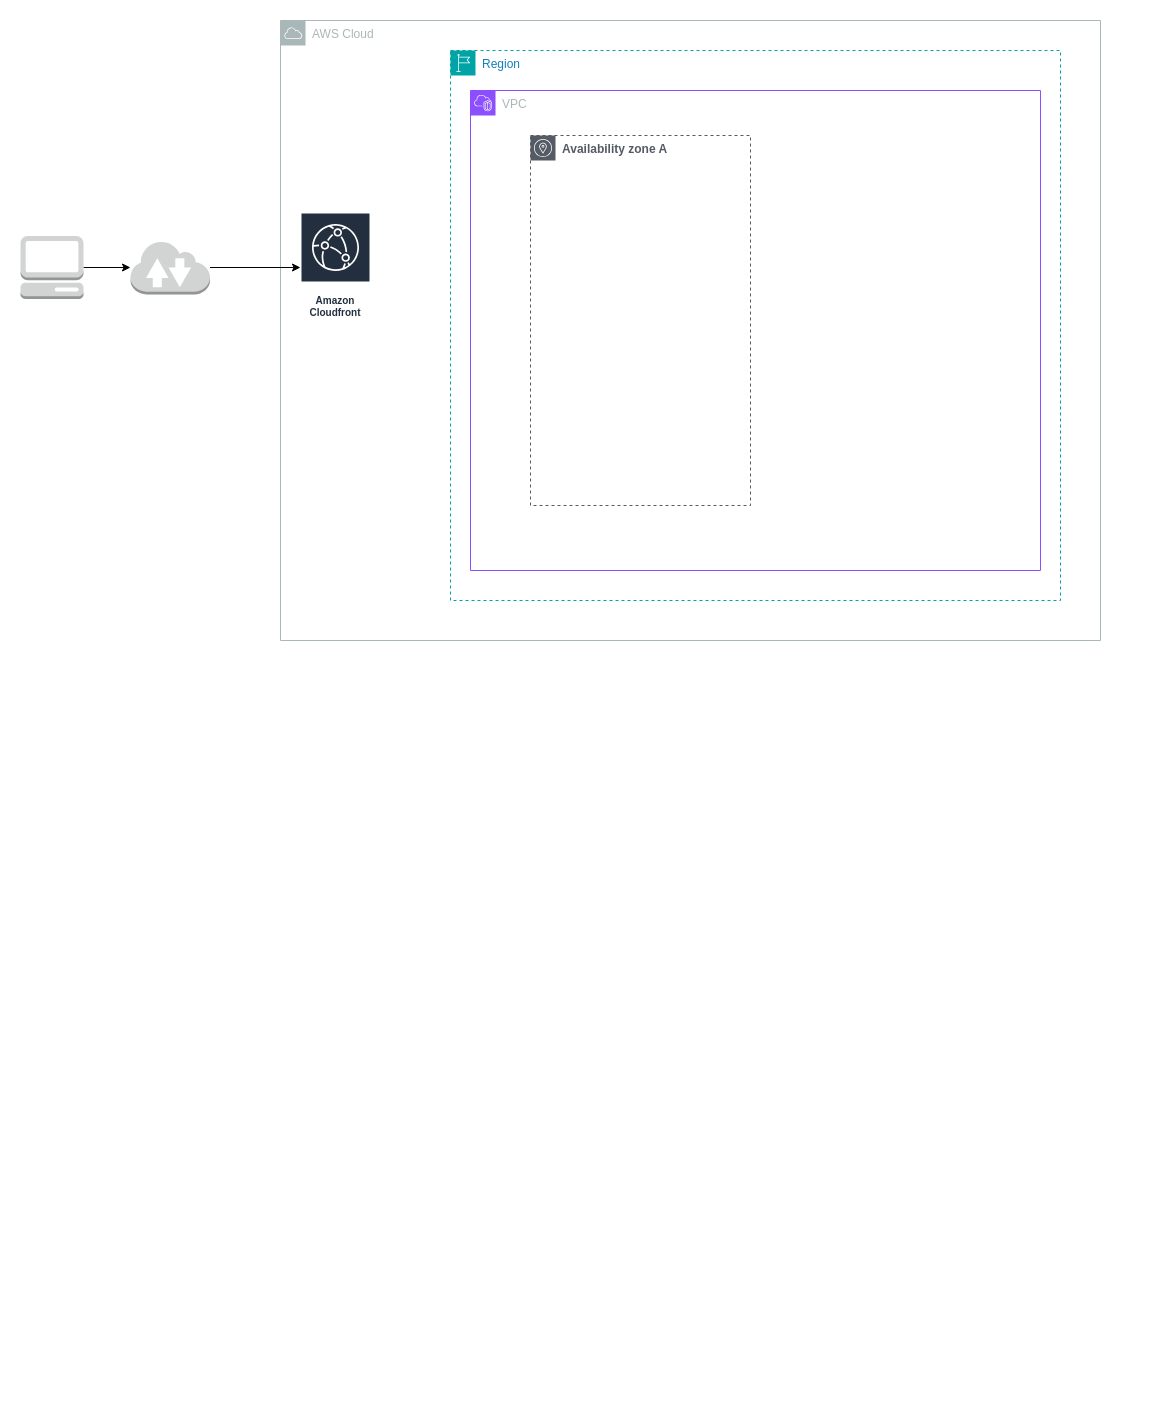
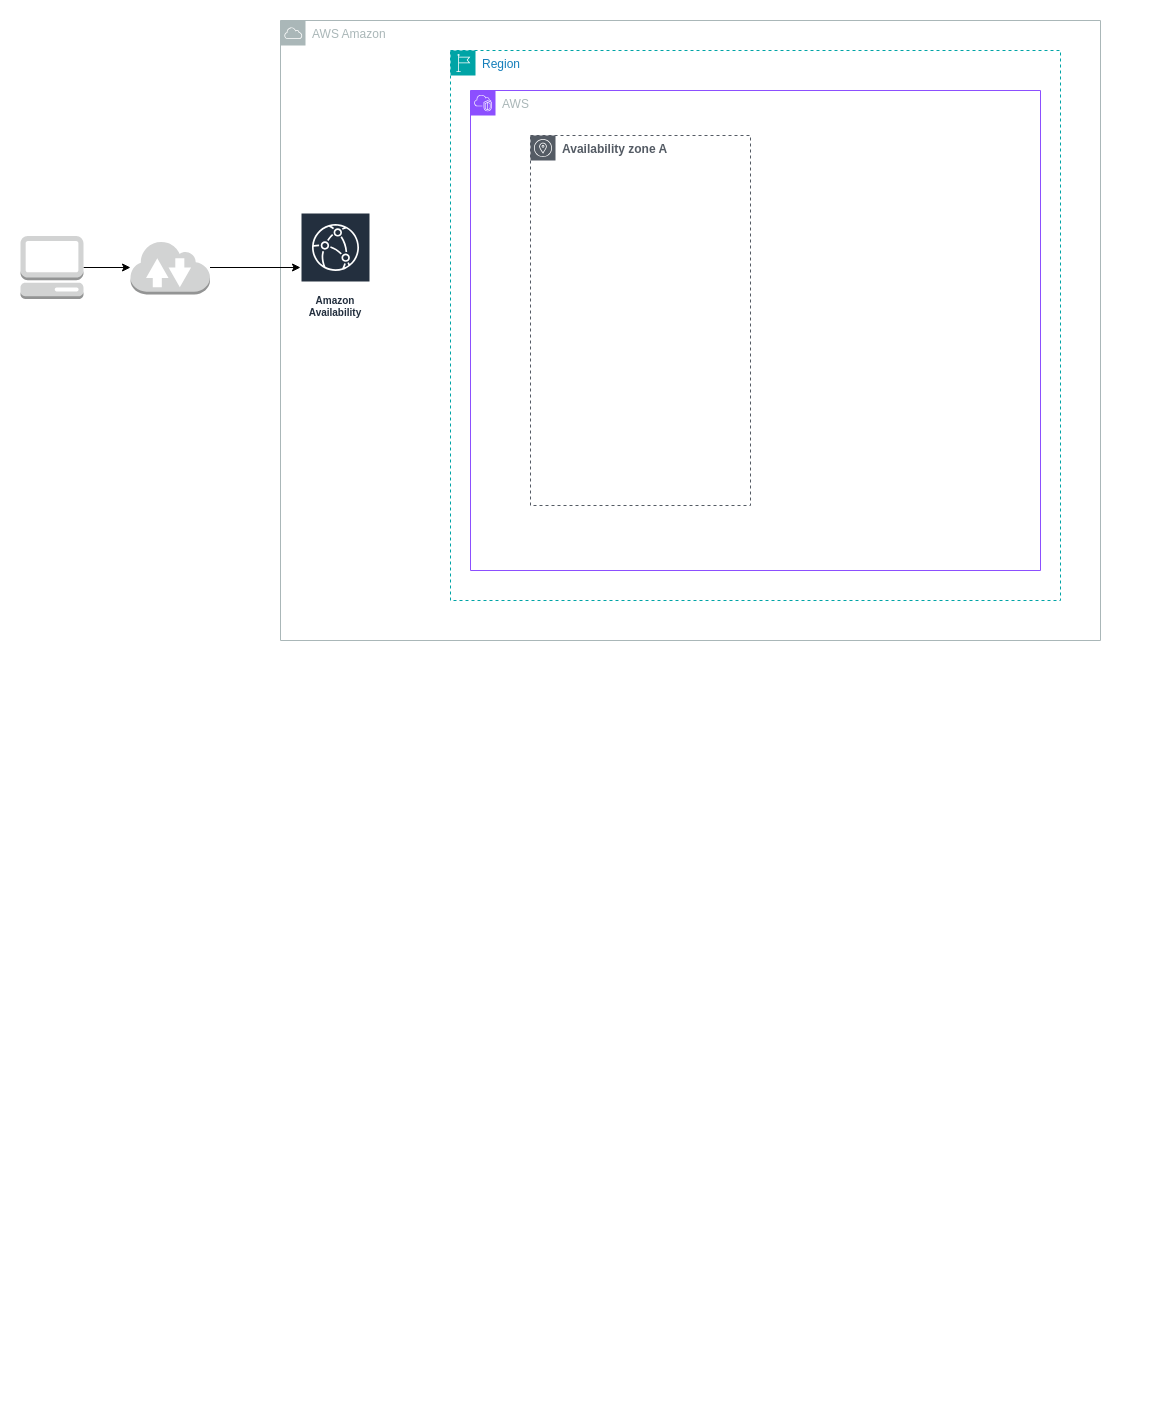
node "AWS Cloud": label "AWS Cloud" -> "AWS Amazon"
node "VPC": label "VPC" -> "AWS"
node "Amazon Cloudfront": label "Amazon Cloudfront" -> "Amazon Availability"
